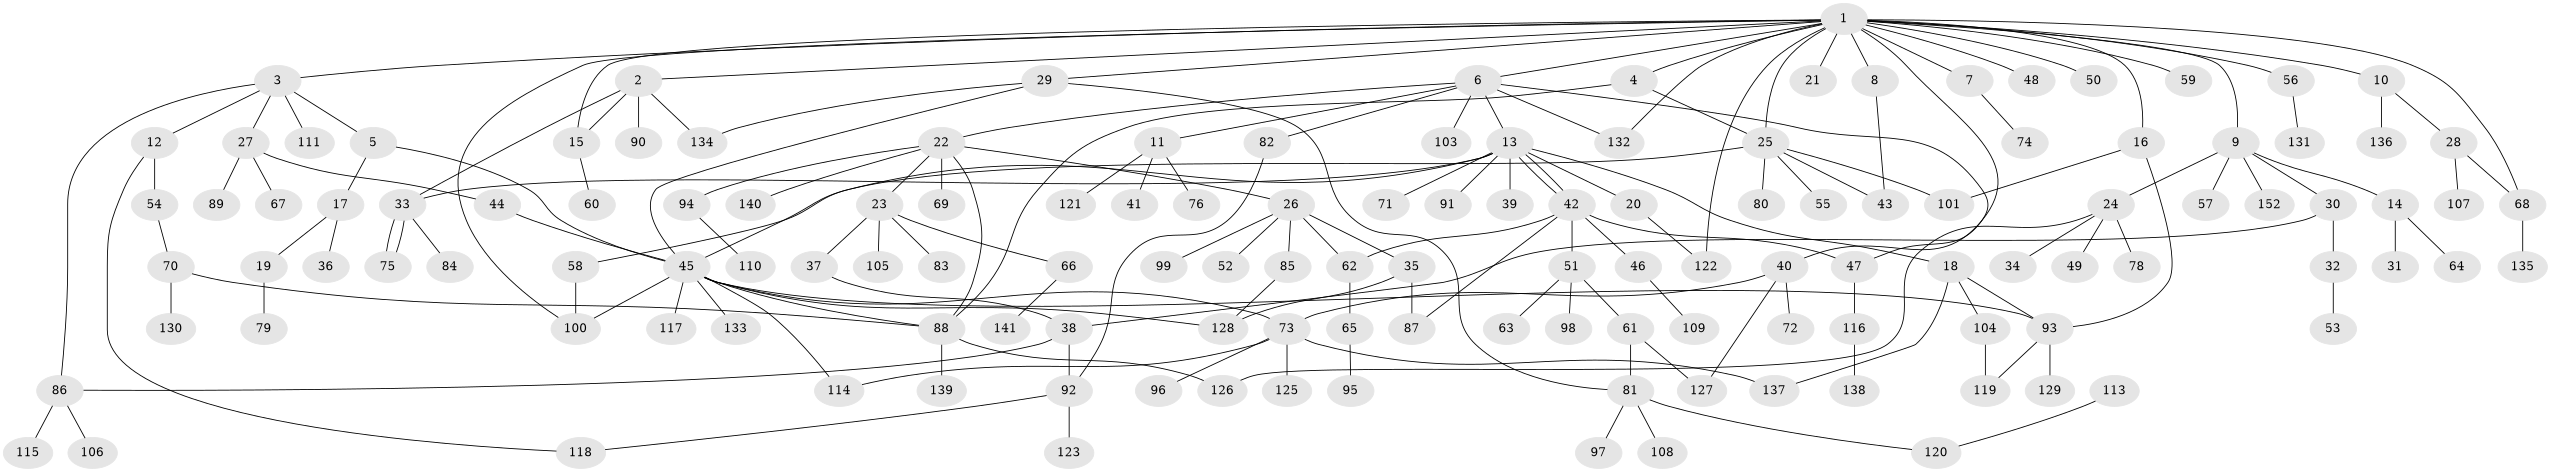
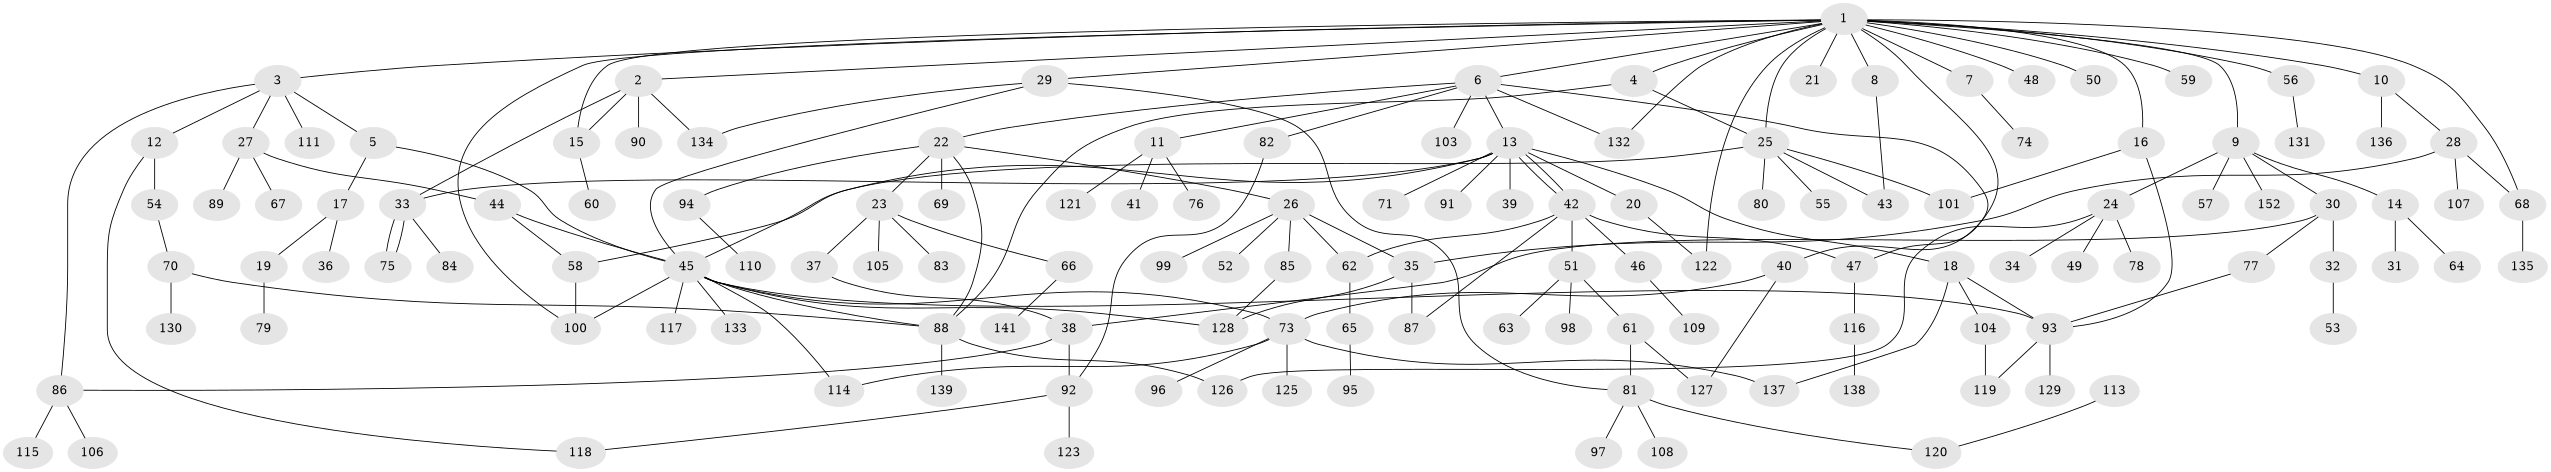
node "140": removed
edge "28" -- "35": added
edge "44" -- "58": added
node "77": added
node "72": removed
